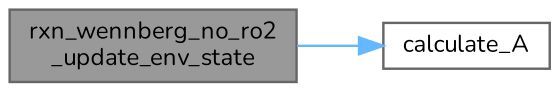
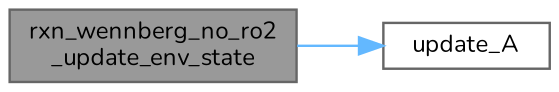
node "calculate_A": label "calculate_A" -> "update_A"
